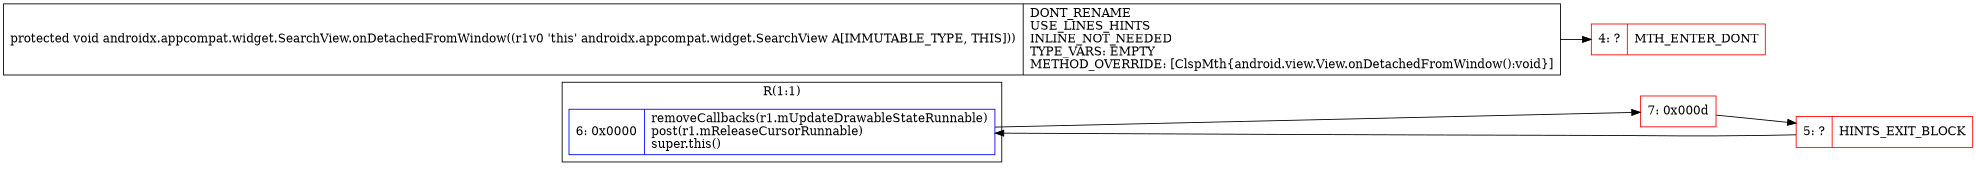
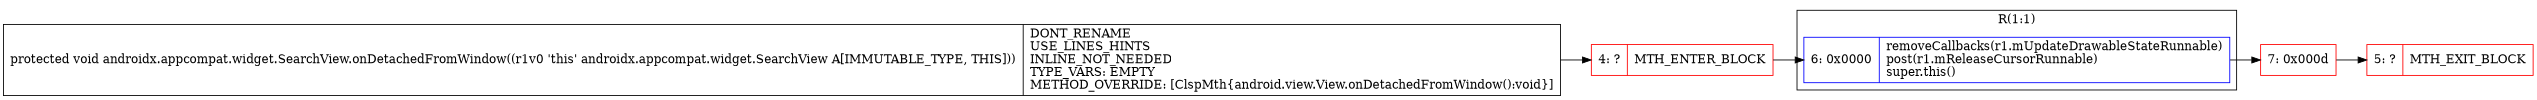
node "4: ?": text "MTH_ENTER_DONT" -> "MTH_ENTER_BLOCK"
node "5: ?": text "HINTS_EXIT_BLOCK" -> "MTH_EXIT_BLOCK"
edge "5: ?" -> "6: 0x0000": now "4: ?" -> "6: 0x0000"
